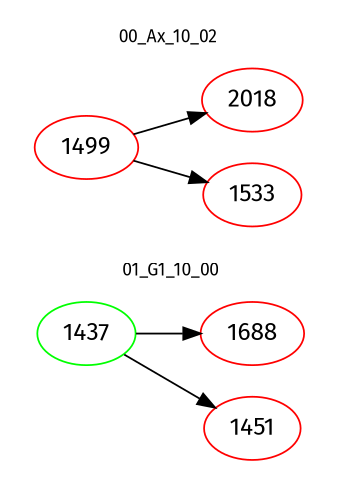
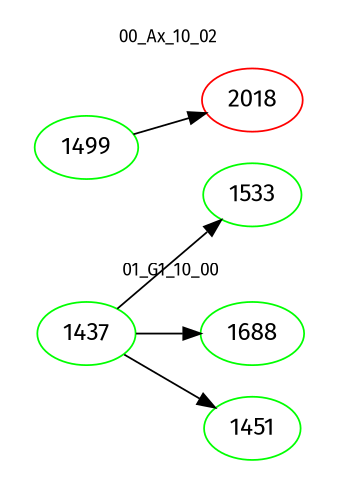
node "1499": color red -> green
edge "1499" -> "1533": now "1437" -> "1533"
node "1533": color red -> green
node "1688": color red -> green
node "1451": color red -> green
